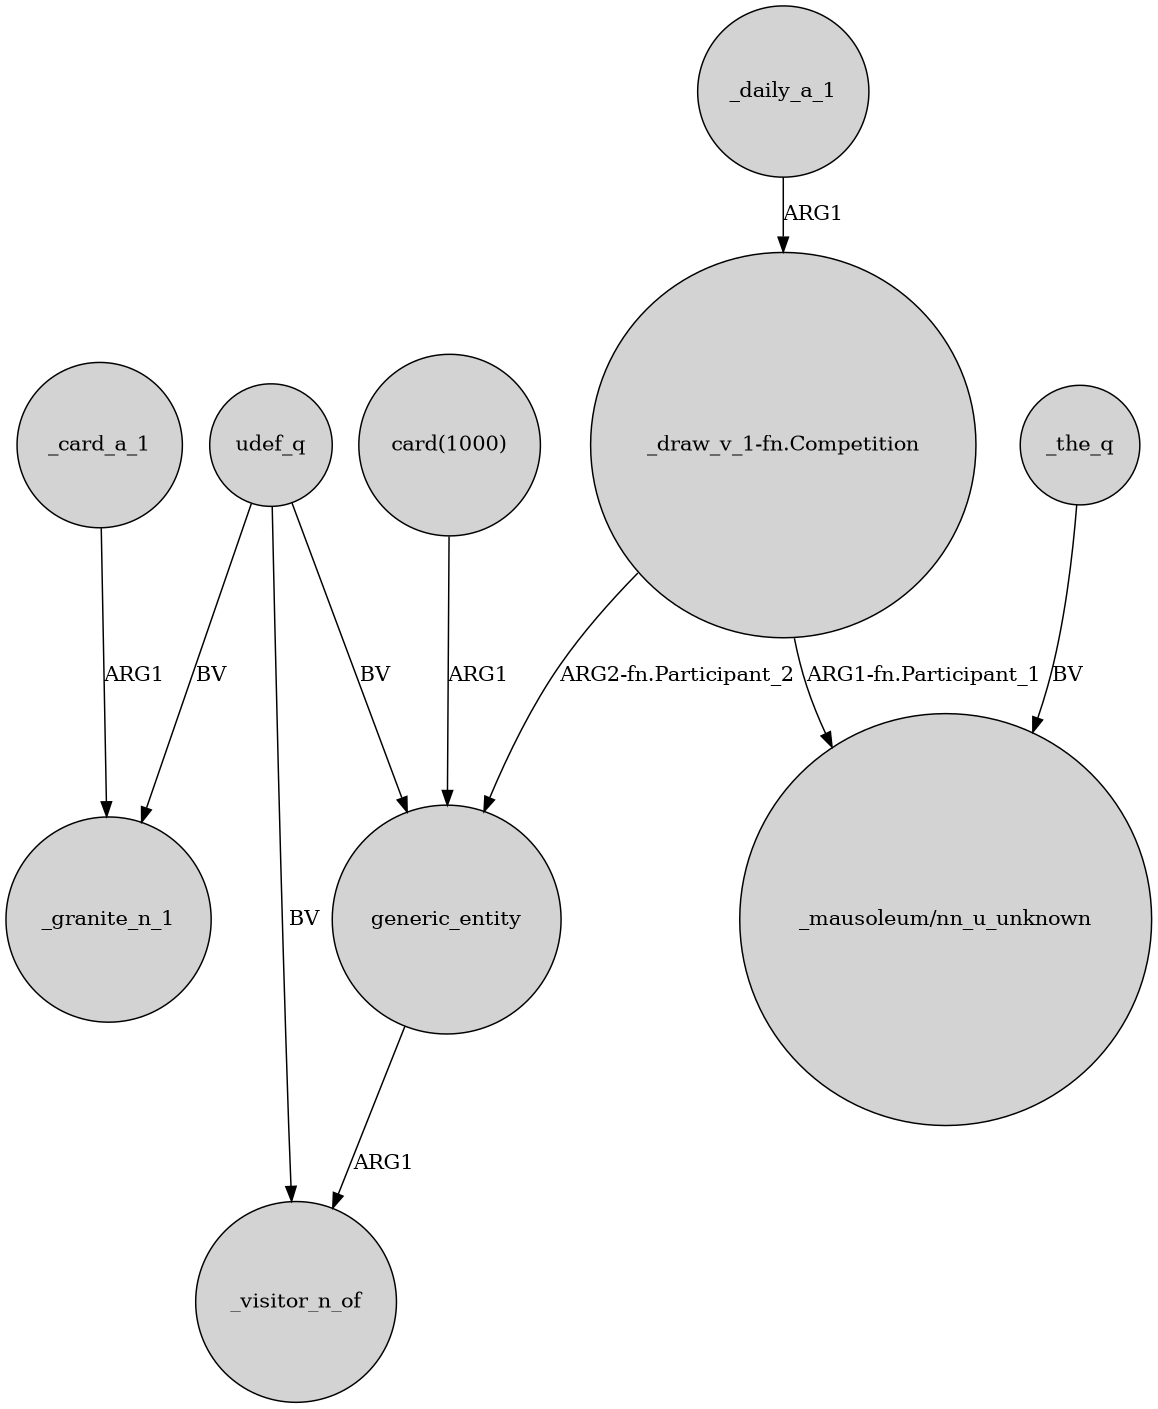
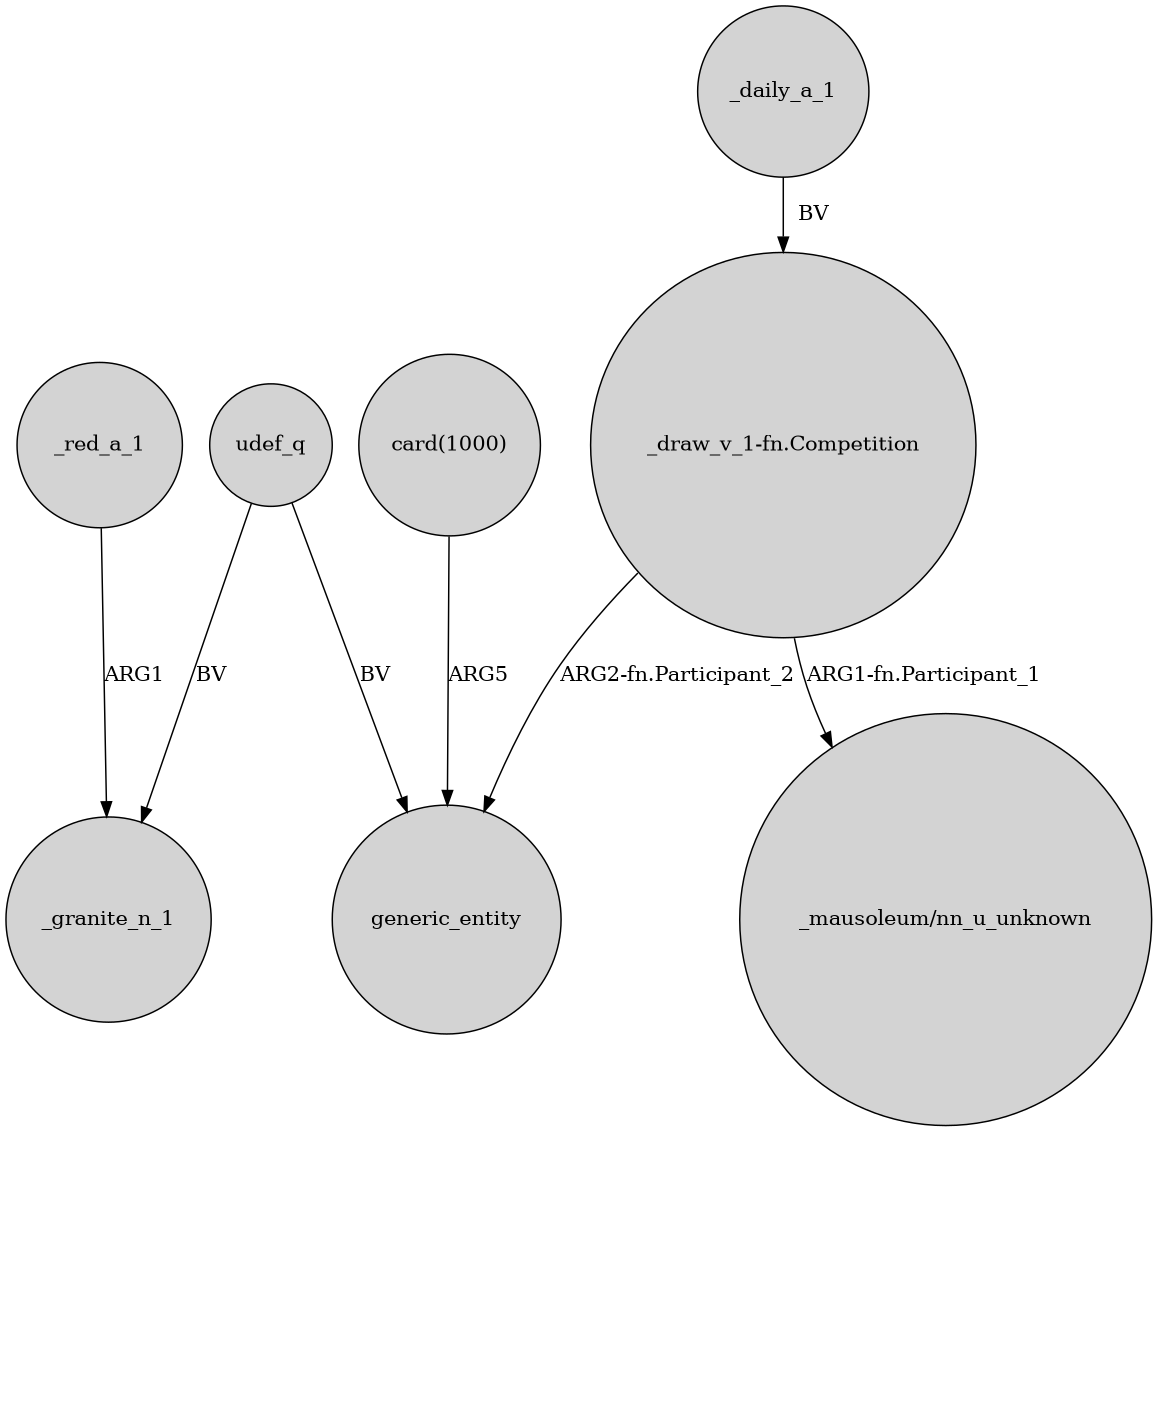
edge "_daily_a_1" -> "_draw_v_1-fn.Competition": label "ARG1" -> "BV"
node "_card_a_1": label "_card_a_1" -> "_red_a_1"
node "_the_q": removed
edge "card(1000)" -> "generic_entity": label "ARG1" -> "ARG5"
node "_visitor_n_of": removed
